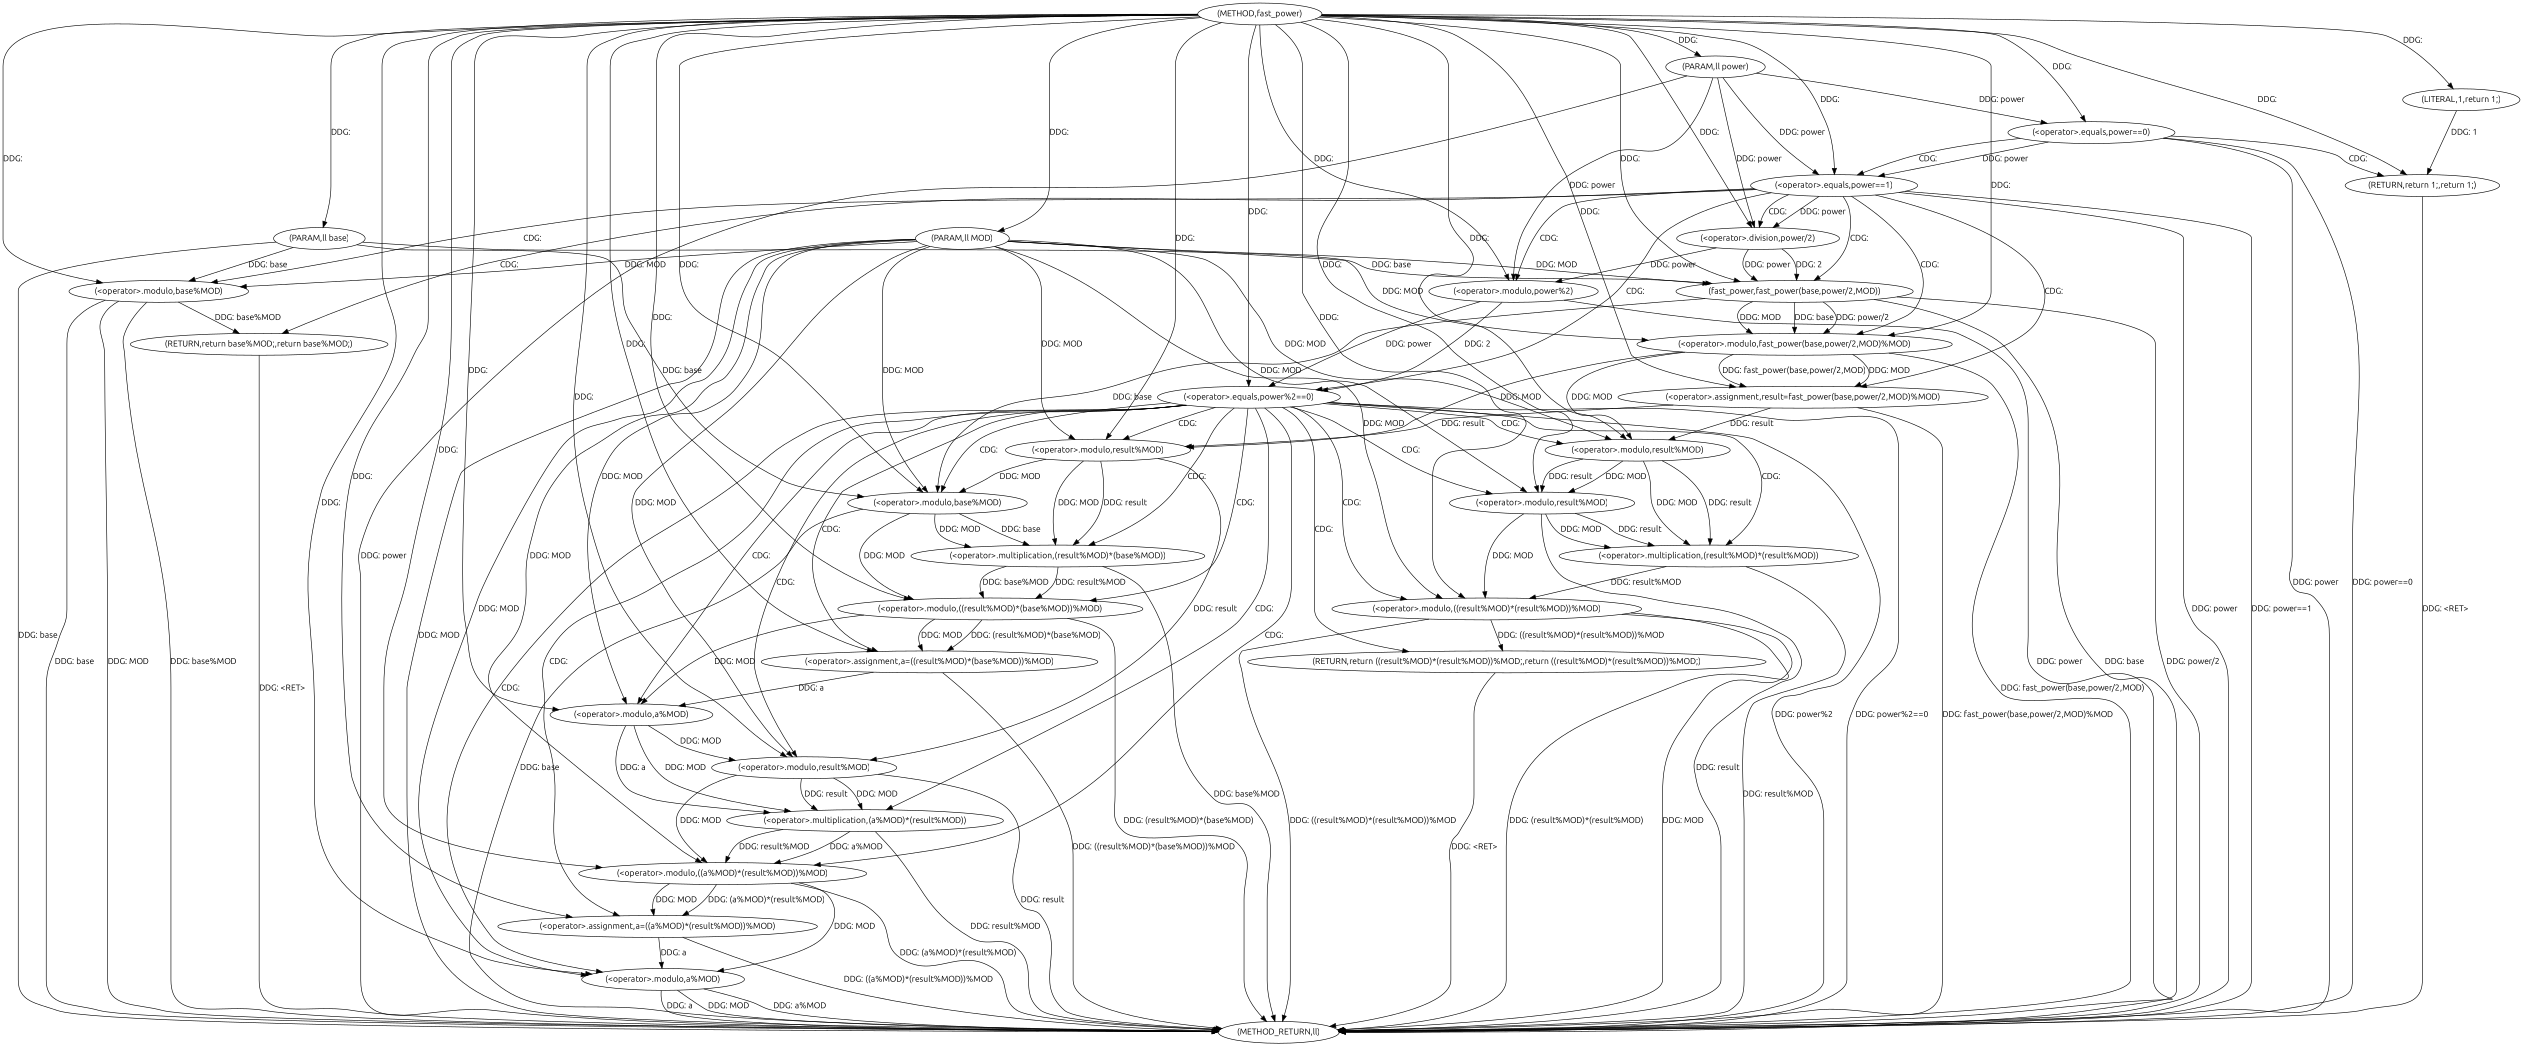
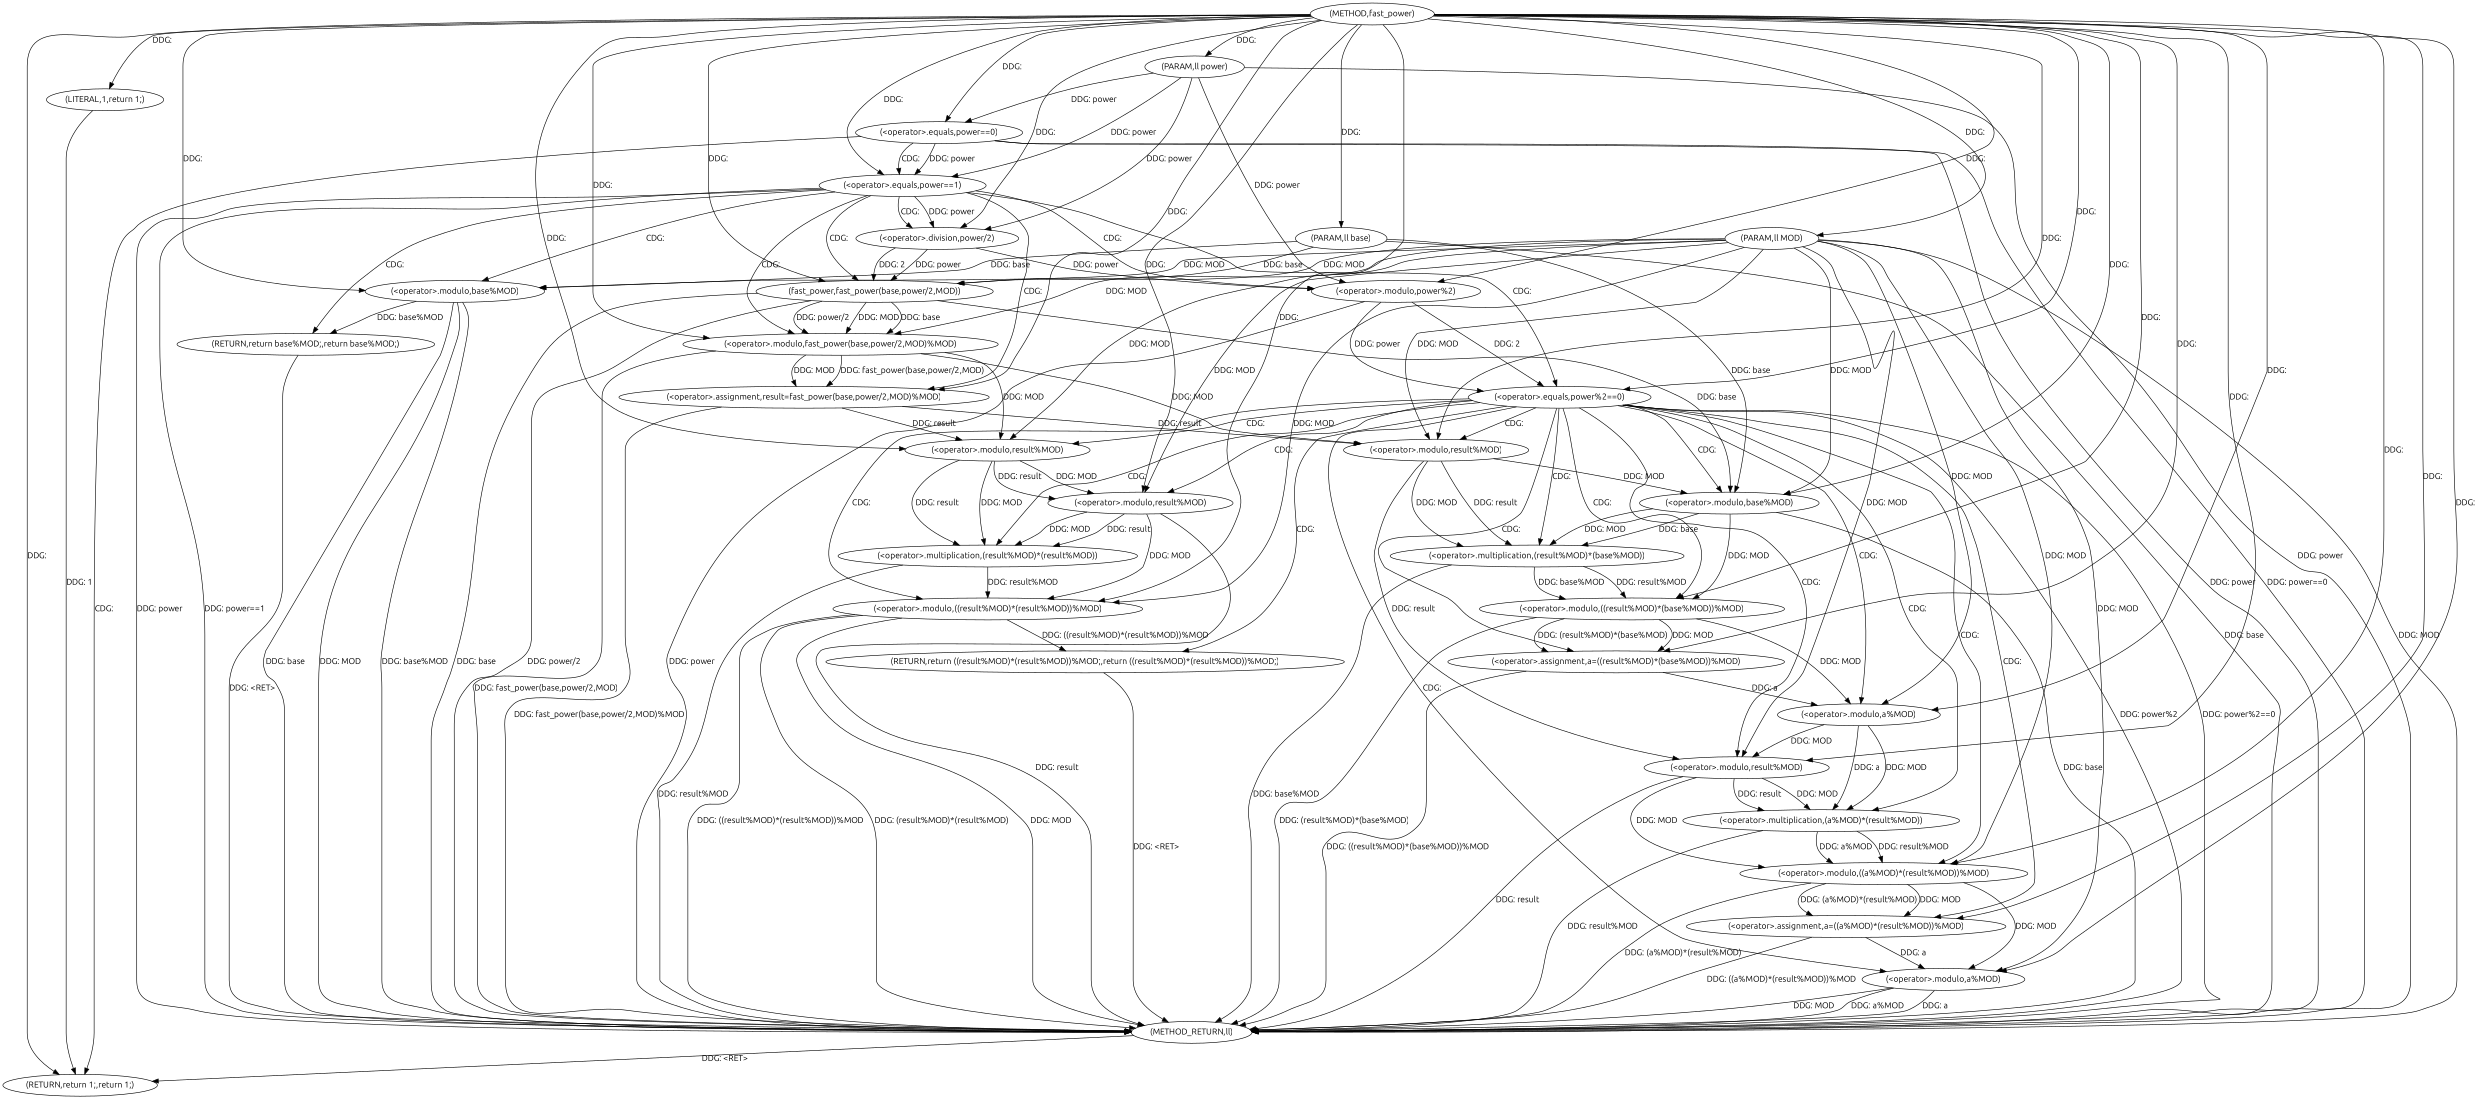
edge "(RETURN,return 1;,return 1;)" -> "(METHOD_RETURN,ll)": reversed
